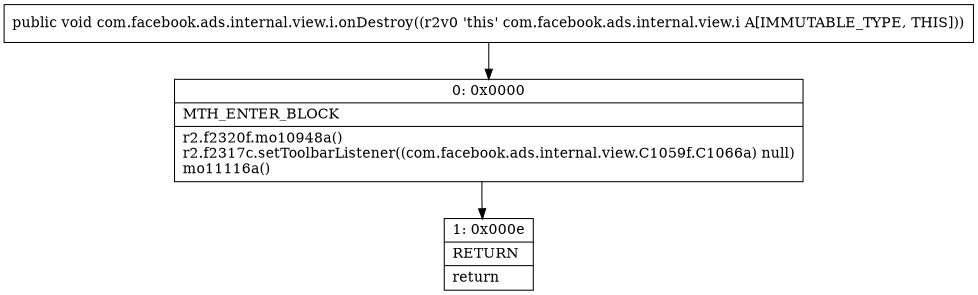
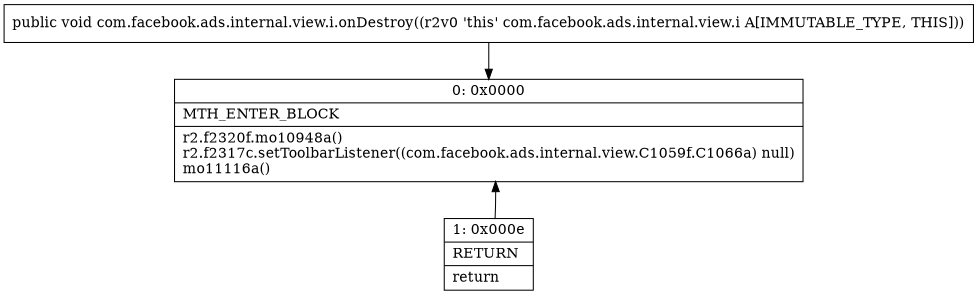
edge "0: 0x0000" -> "1: 0x000e": reversed
